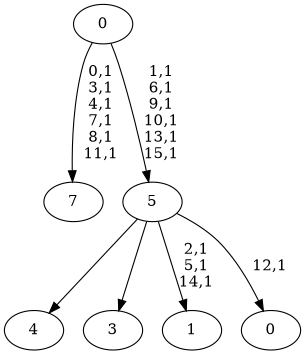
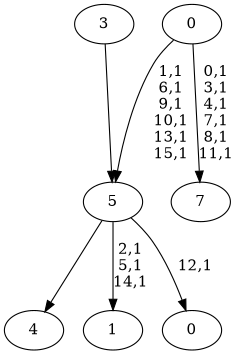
edge "5" -> "3": reversed
